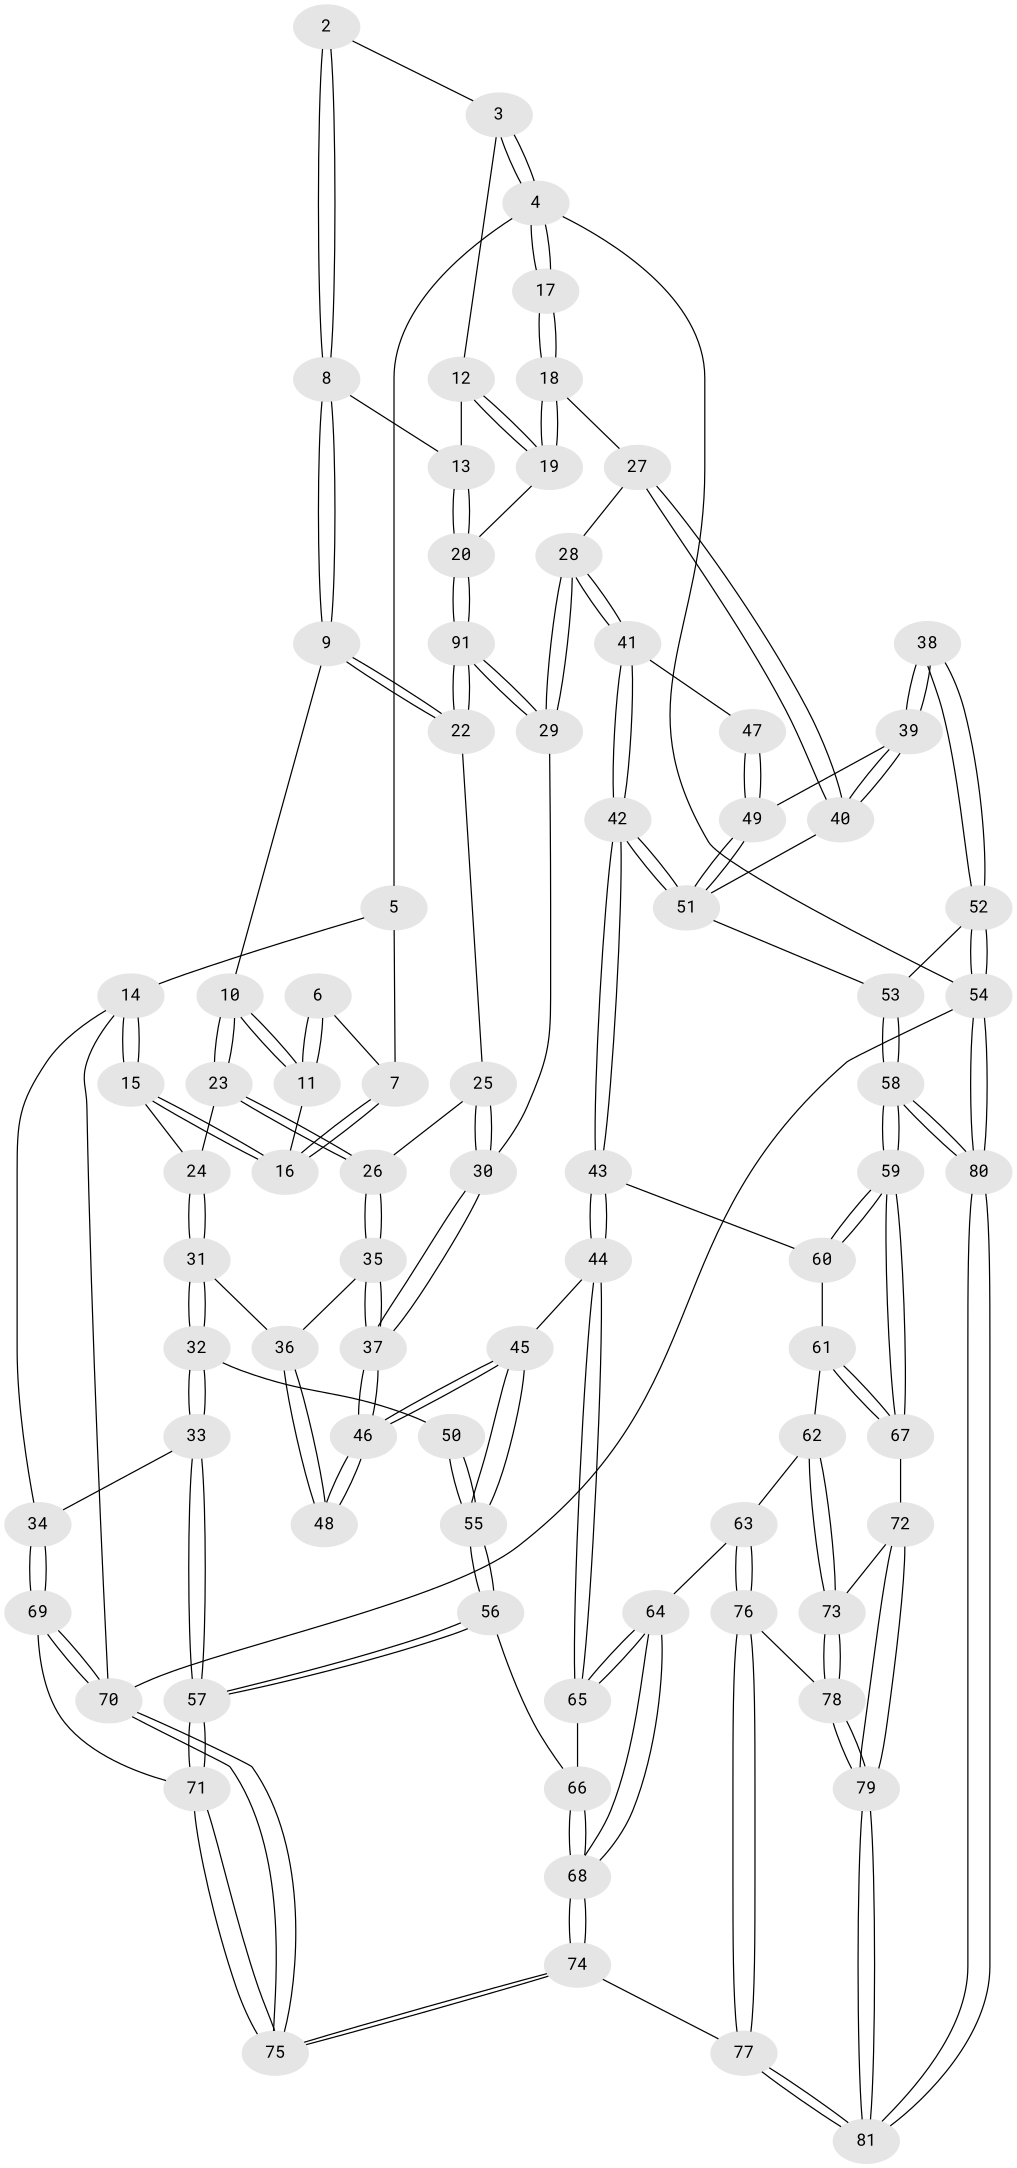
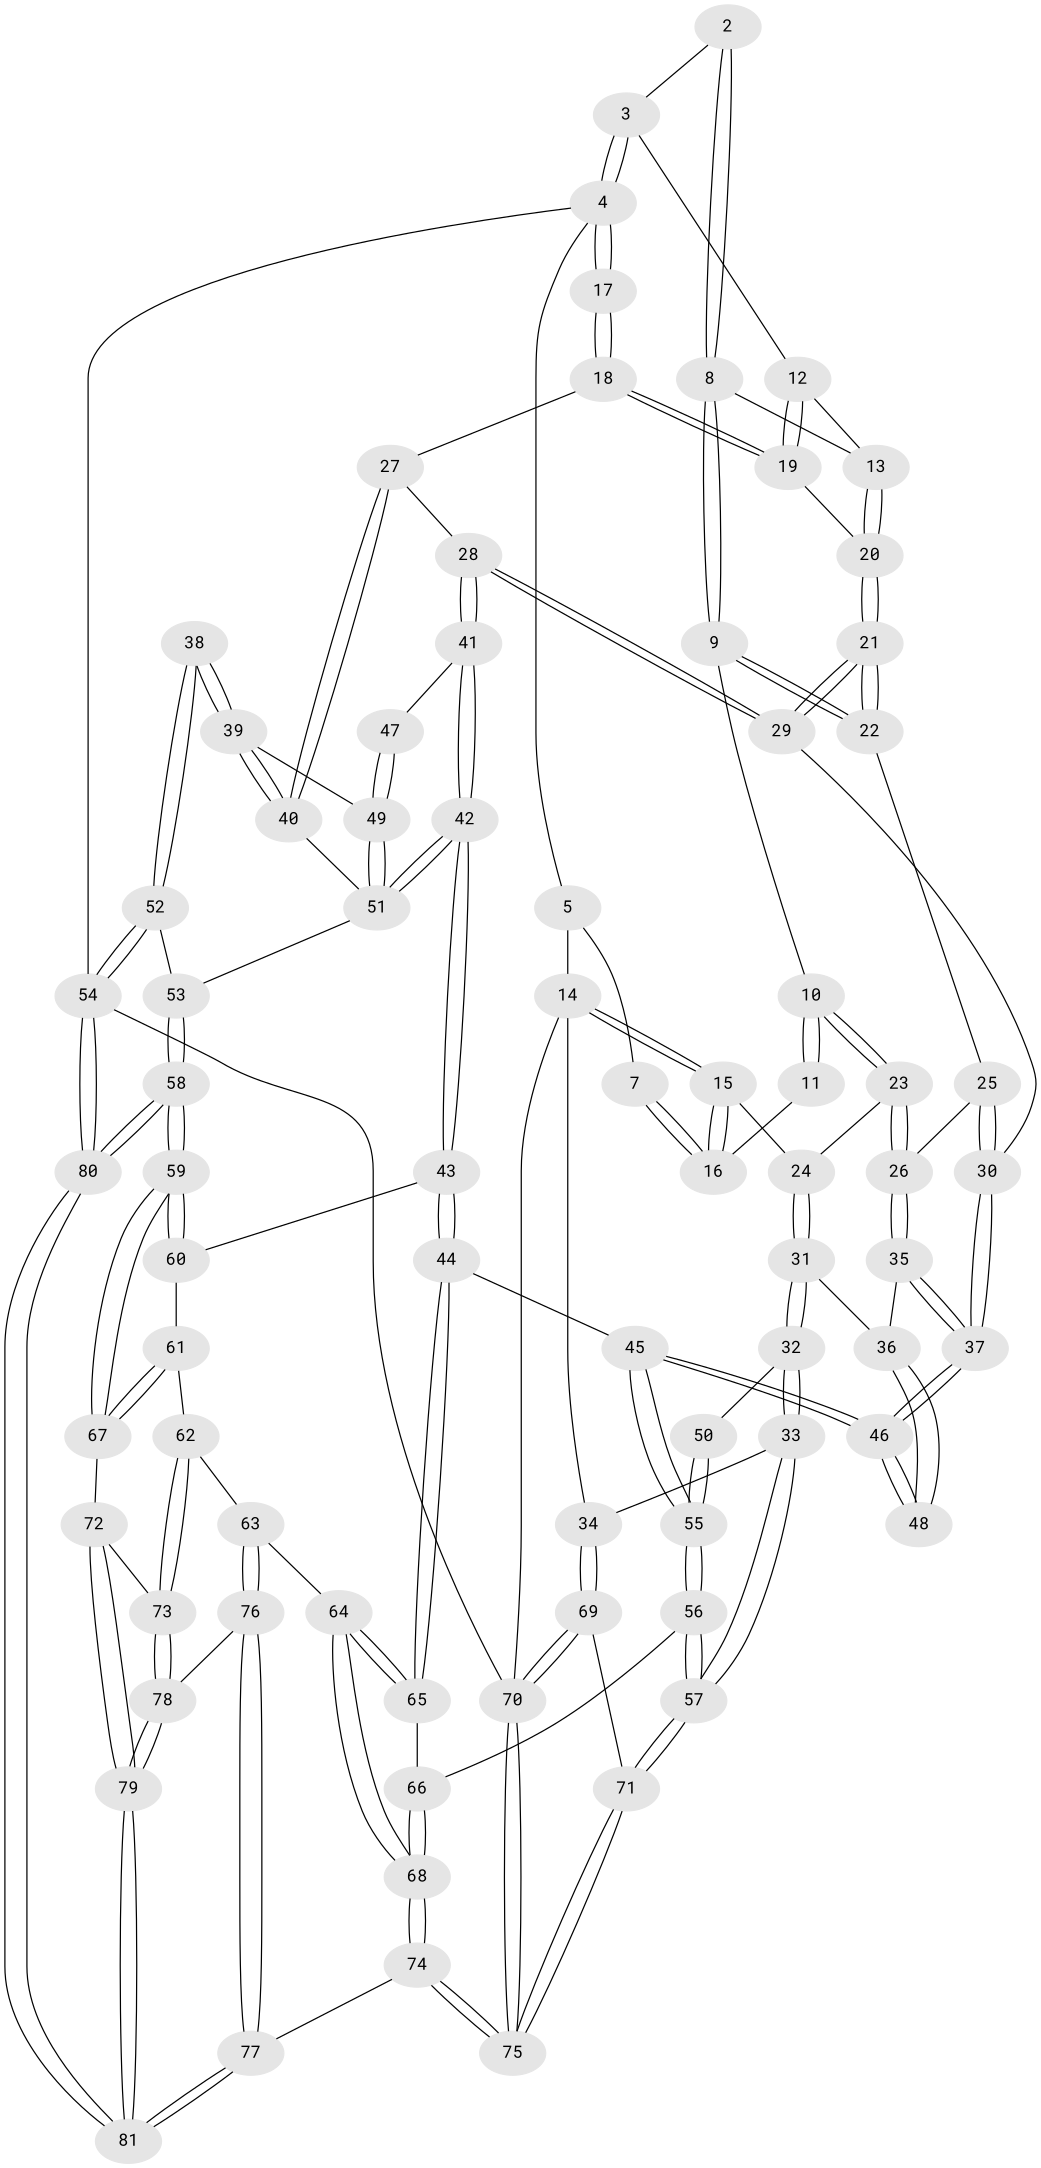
node "91": label "91" -> "21"
node "6": removed
